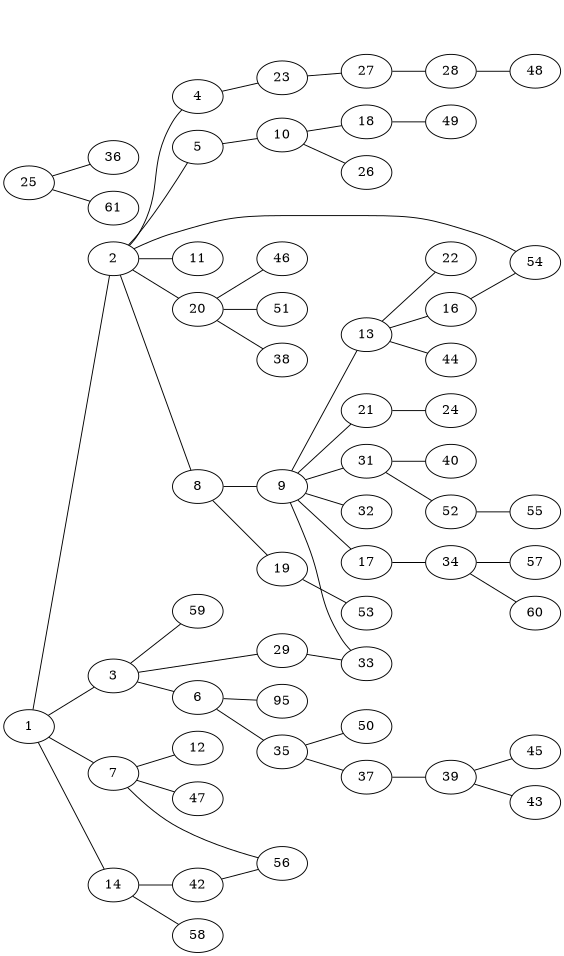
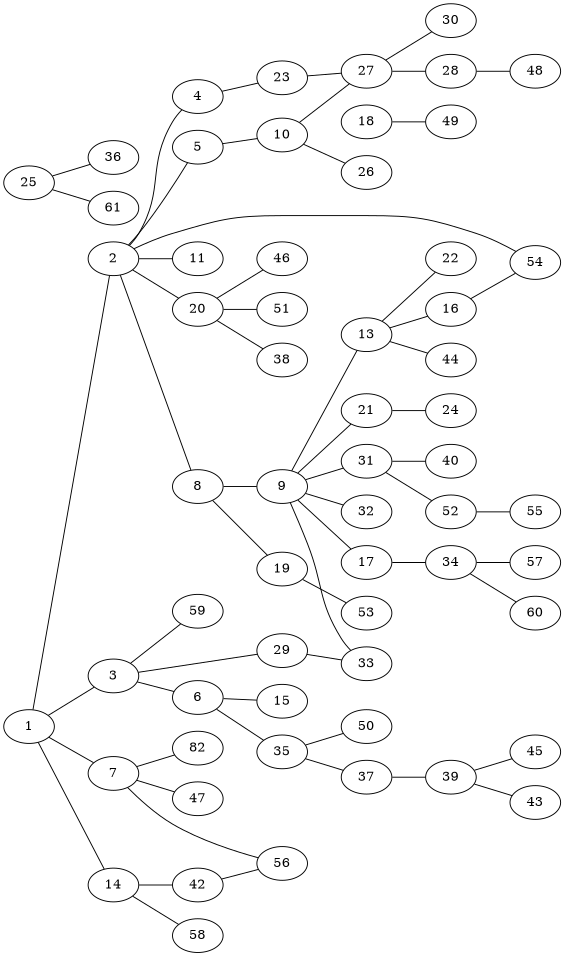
node "30": added
edge "18" -- "10": now "27" -- "10"
node "95": label "95" -> "15"
node "12": label "12" -> "82"
